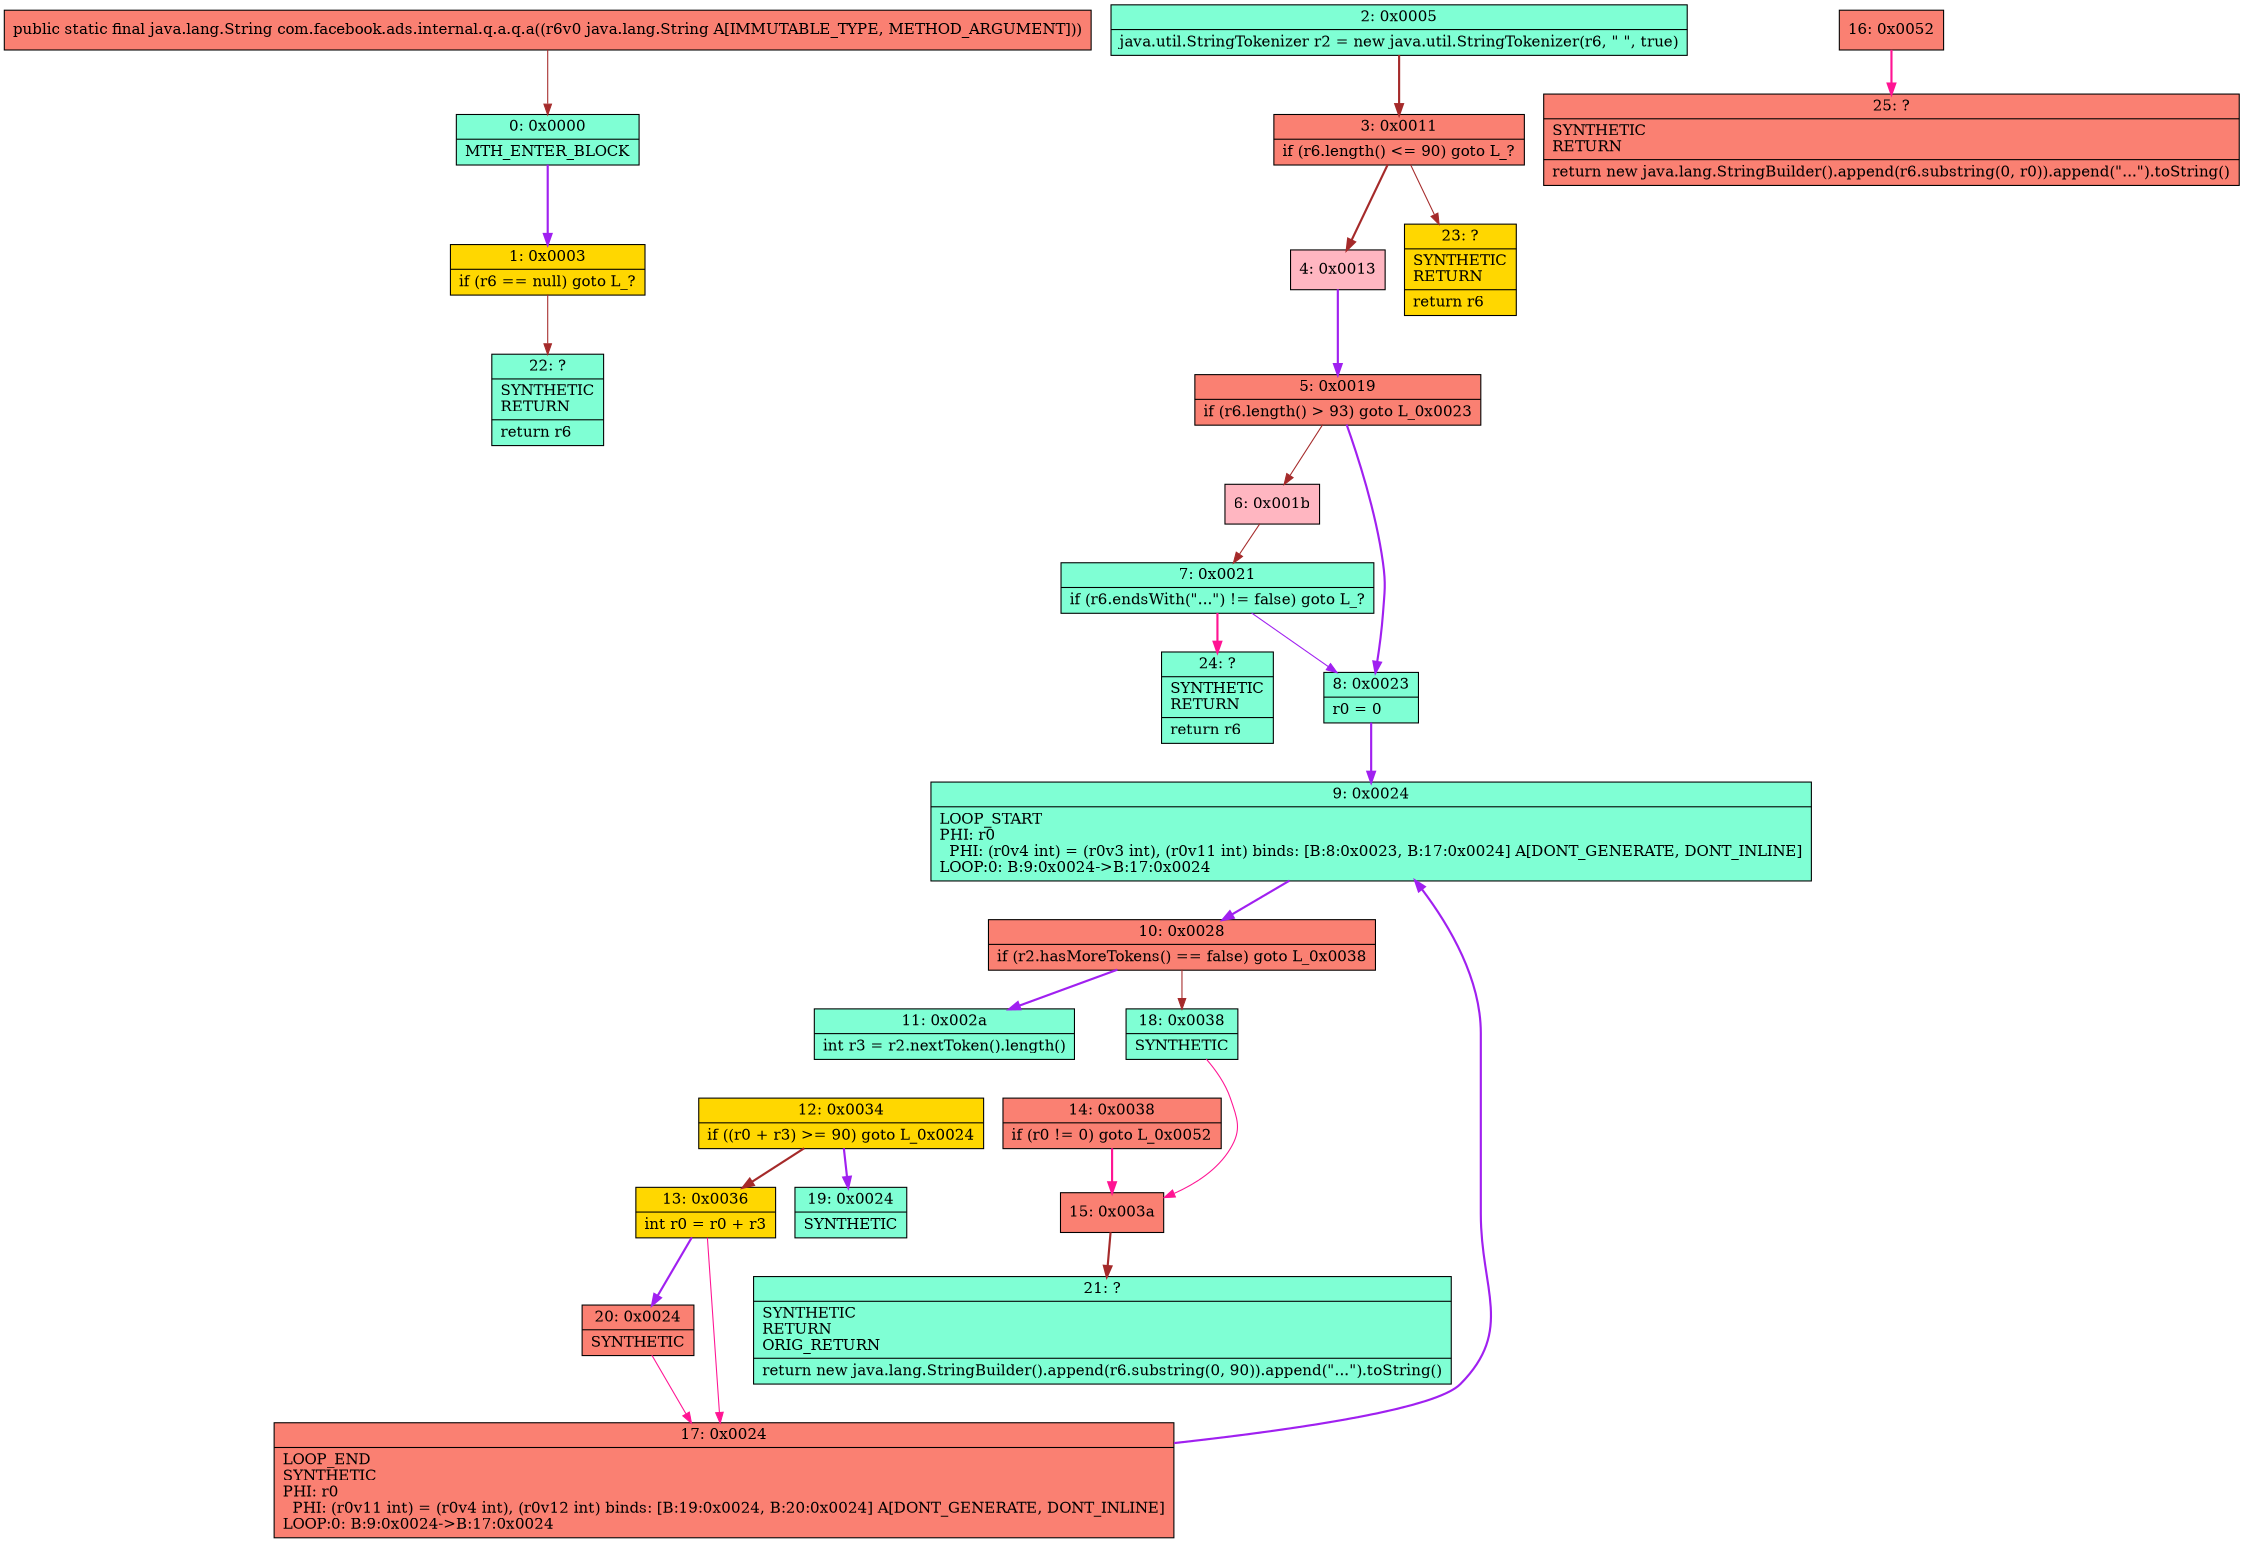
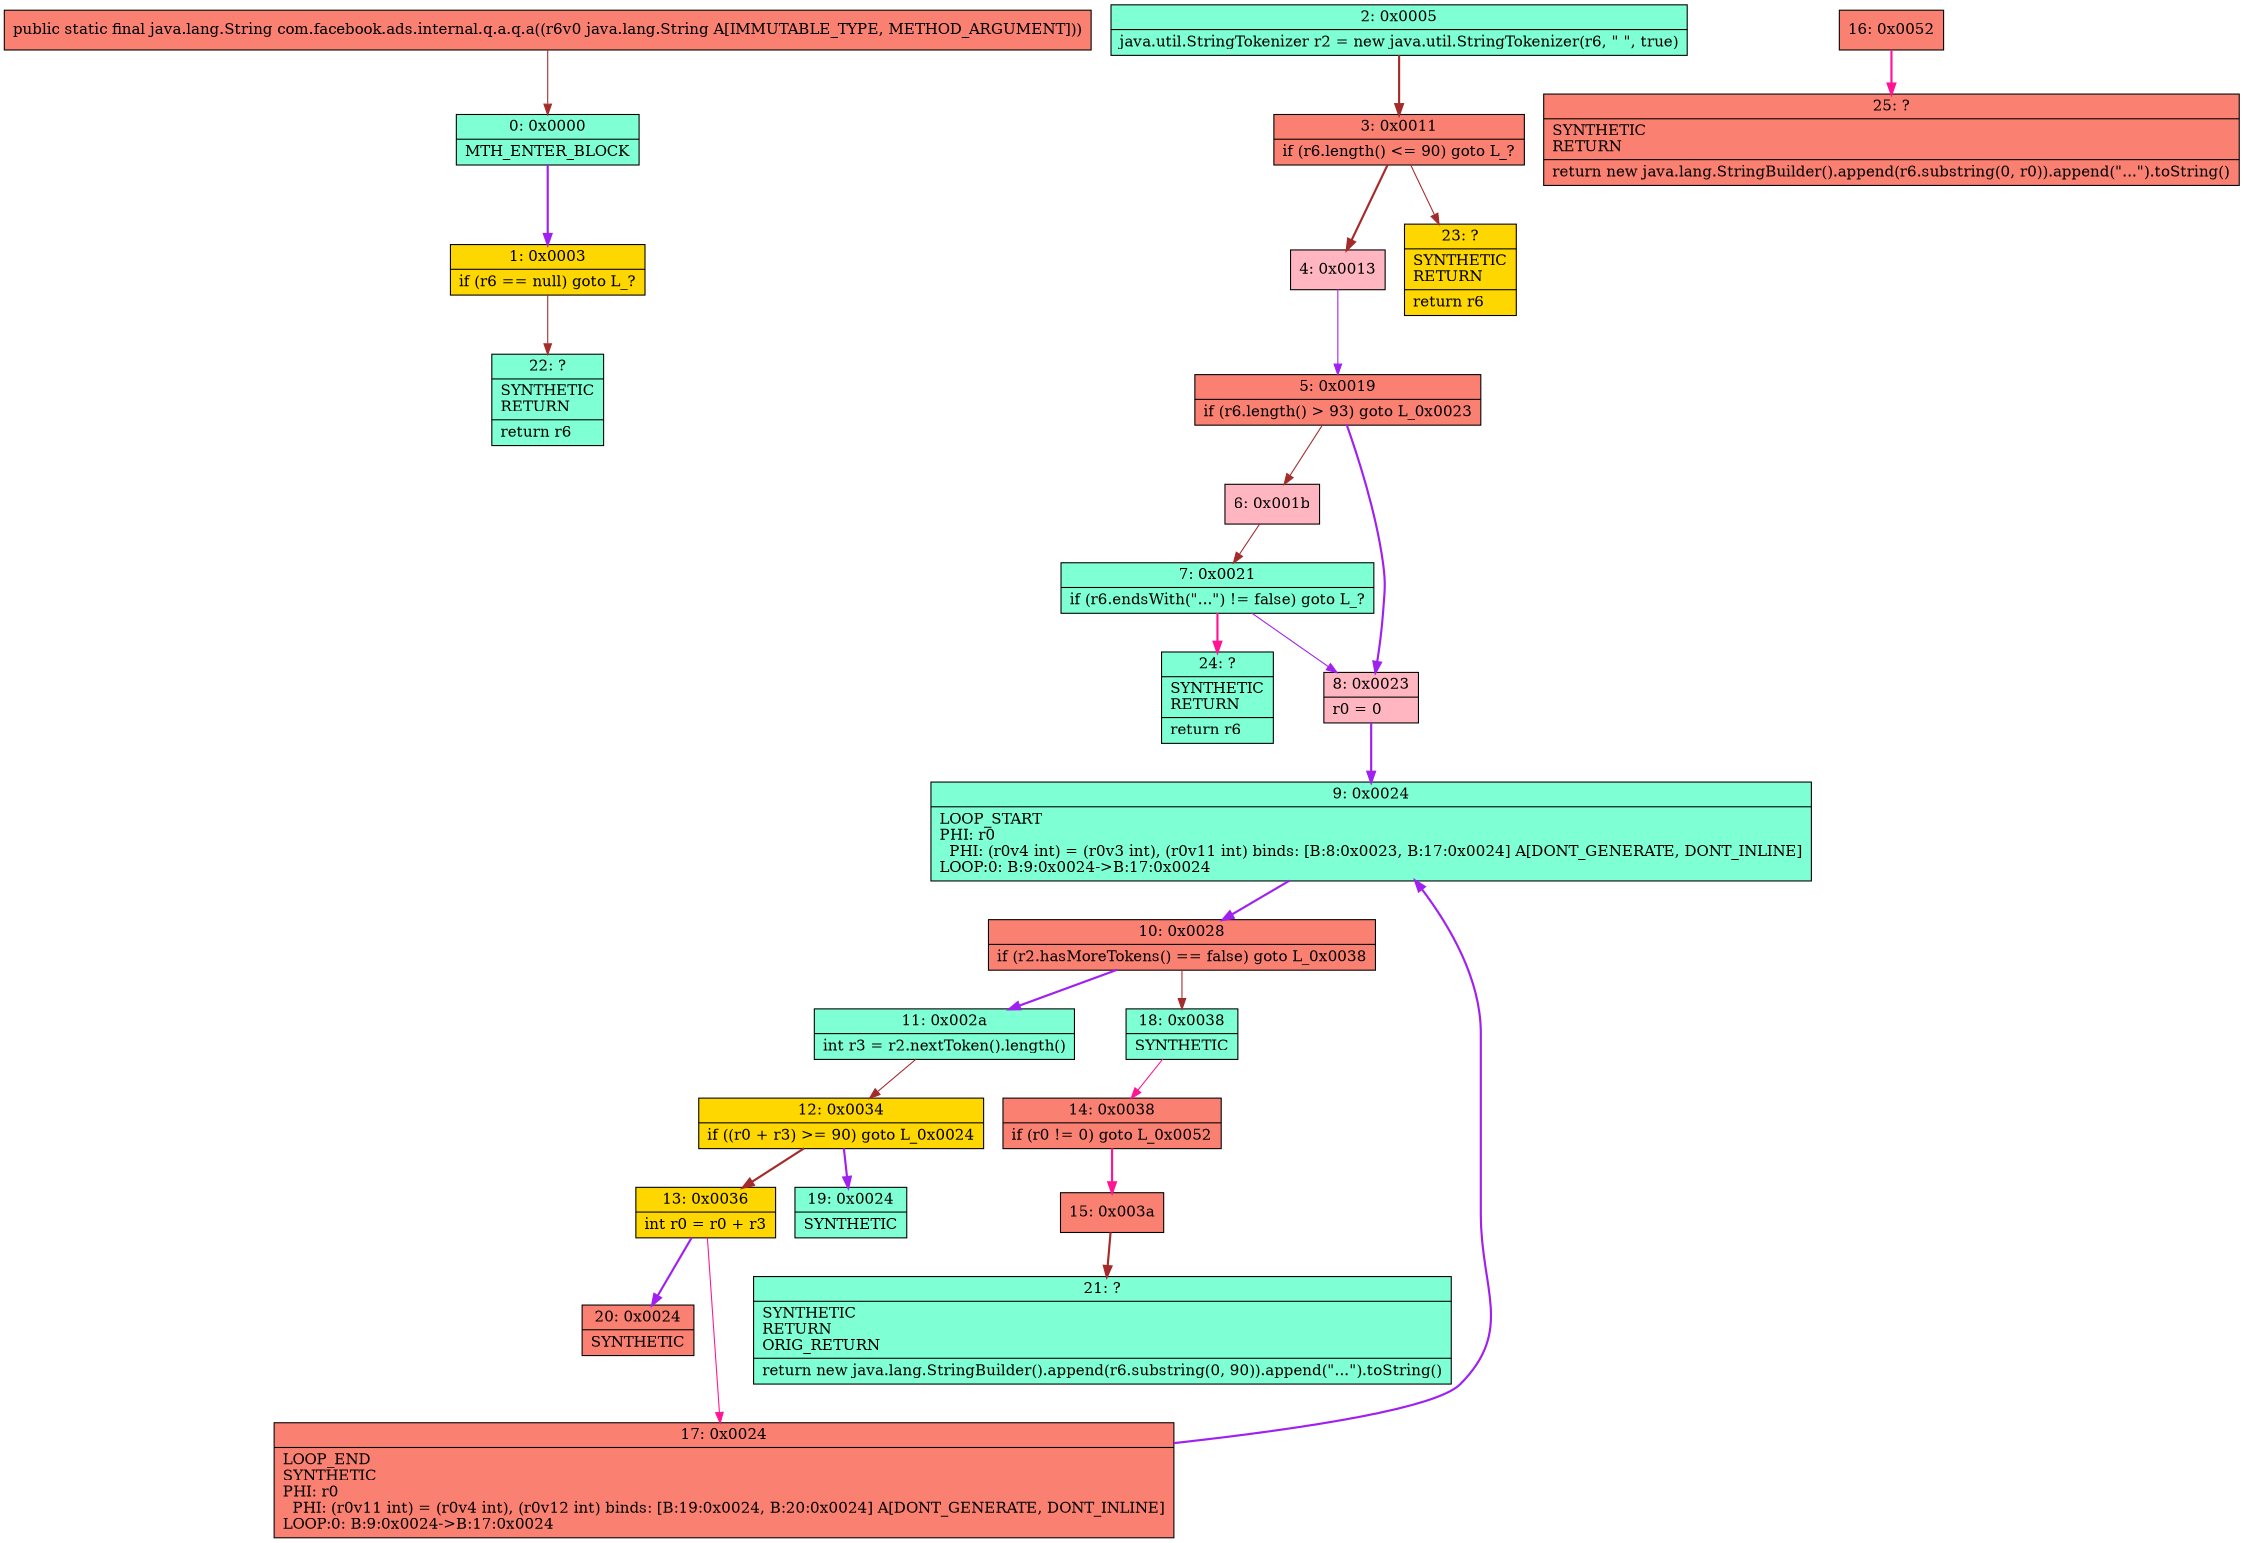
edge "4: 0x0013" -> "5: 0x0019": style bold -> solid
node "8: 0x0023": fillcolor aquamarine -> lightpink
edge "11: 0x002a" -> "12: 0x0034": added
edge "18: 0x0038" -> "15: 0x003a": now "18: 0x0038" -> "14: 0x0038"
edge "20: 0x0024" -> "17: 0x0024": removed
